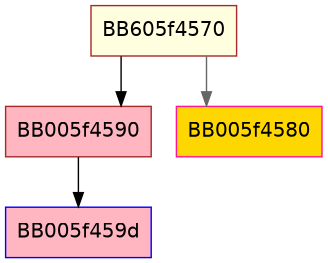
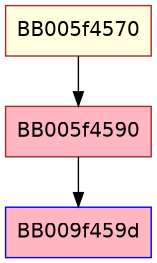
node "BB605f4570": label "BB605f4570" -> "BB005f4570"
node "BB005f4580": removed
node "BB005f459d": label "BB005f459d" -> "BB009f459d"
